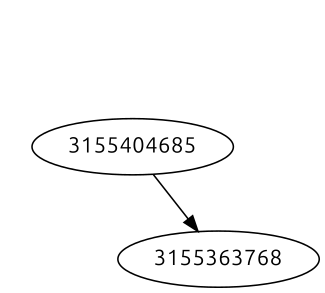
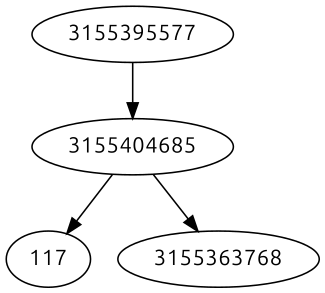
node "3155395577": added
node "117": added
